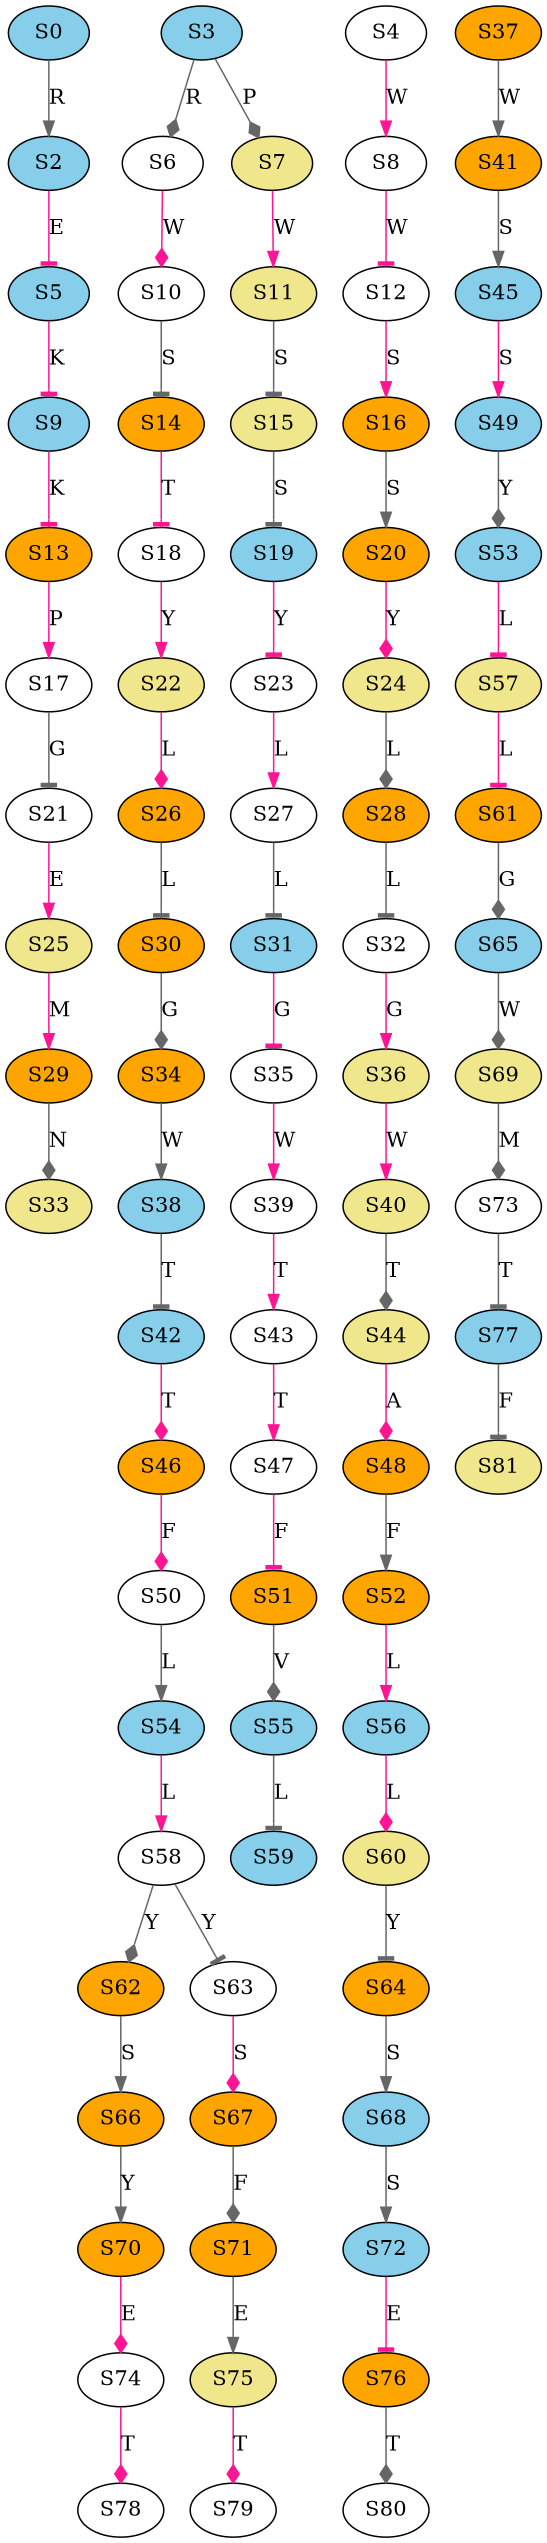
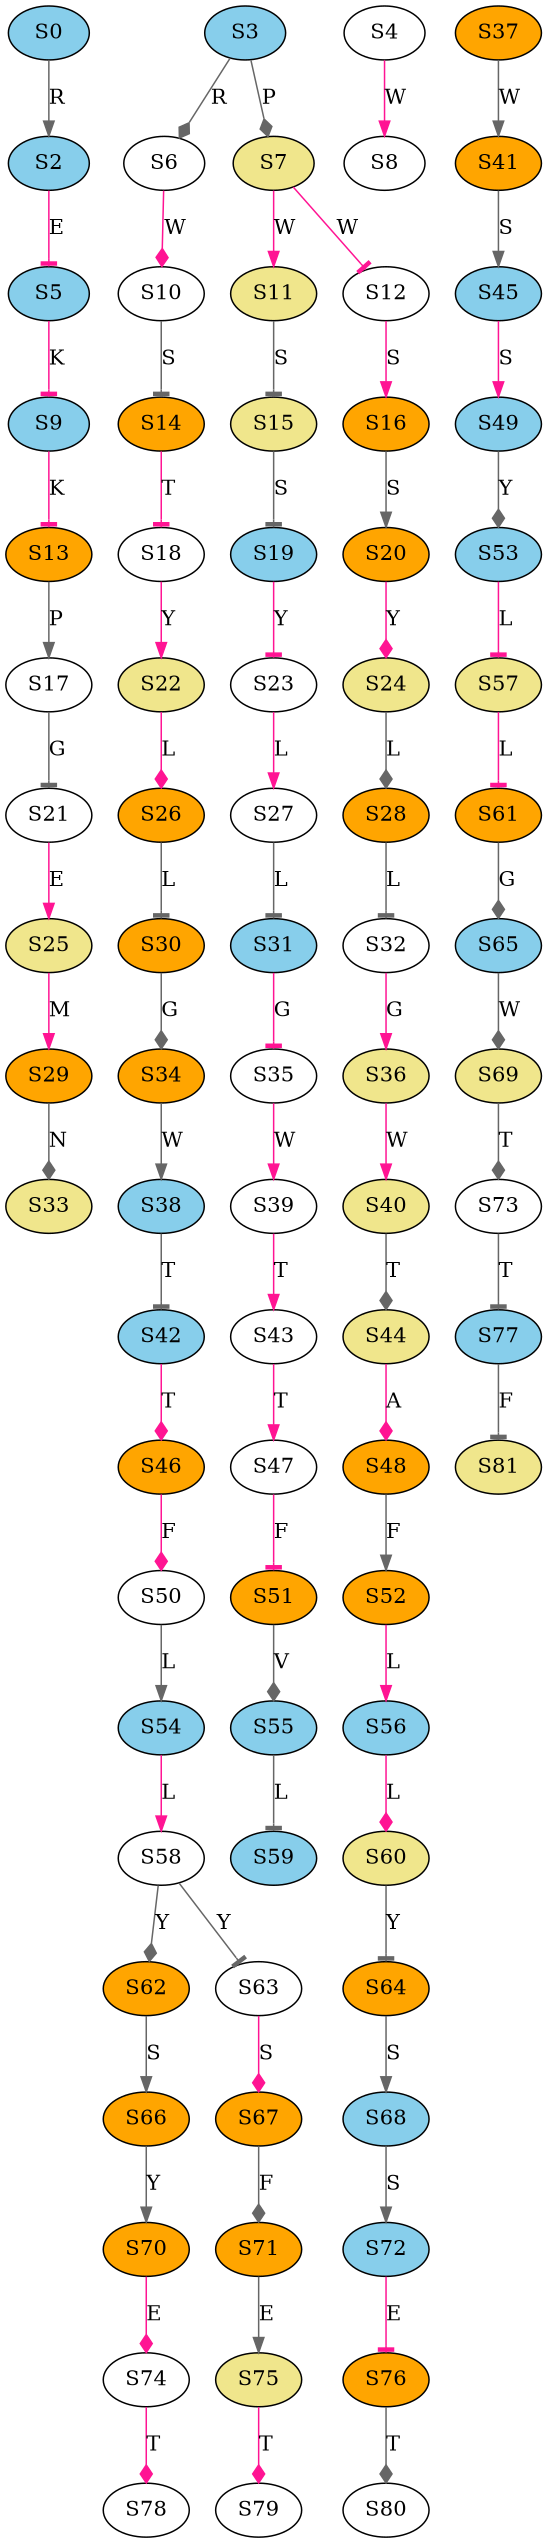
edge "S8" -> "S12": now "S7" -> "S12"
edge "S13" -> "S17": color deeppink -> gray40
edge "S69" -> "S73": label "M" -> "T"
